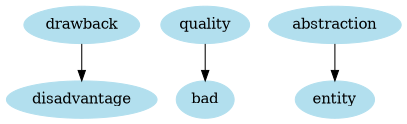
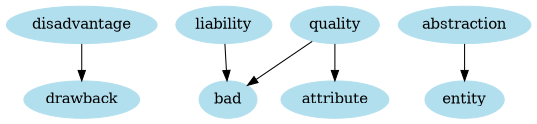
node "liability": added
edge "drawback" -> "disadvantage": reversed
node "attribute": added
